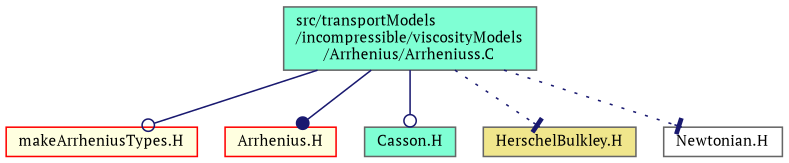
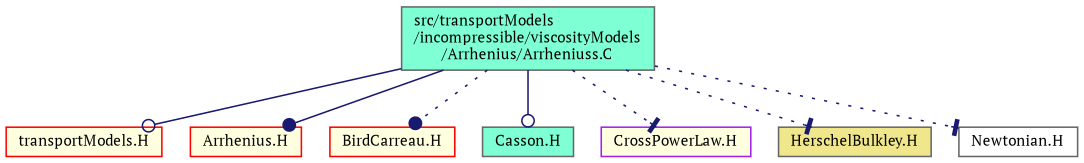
node "makeArrheniusTypes.H": label "makeArrheniusTypes.H" -> "transportModels.H"
node "BirdCarreau.H": added
node "CrossPowerLaw.H": added
